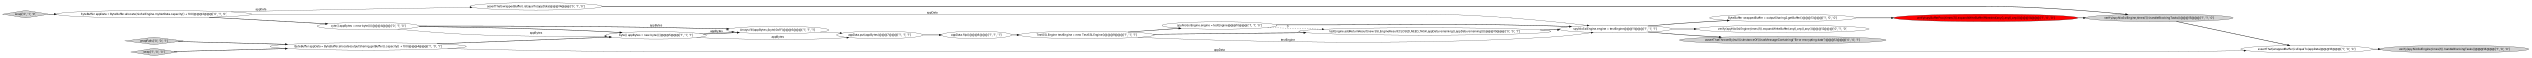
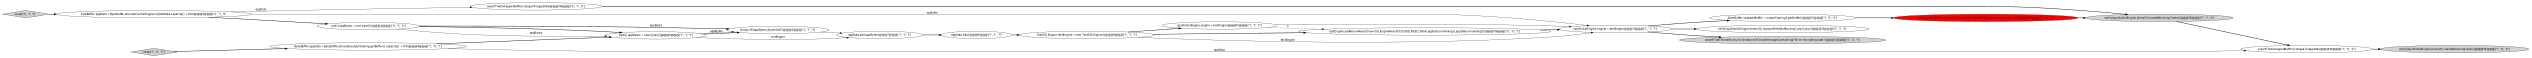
edge "spyNioSslEngine.engine = testEngine@@@10@@@['1', '1', '0']" -> "spyNioSslEngine.engine = testEngine@@@11@@@['1', '1', '1']": style bold -> solid
edge "byte(( appBytes = new byte((((@@@5@@@['1', '1', '1']" -> "appData.put(appBytes)@@@7@@@['1', '1', '1']": label "appBytes" -> "testEngine"
node "wrapFails['0', '0', '1']": removed
